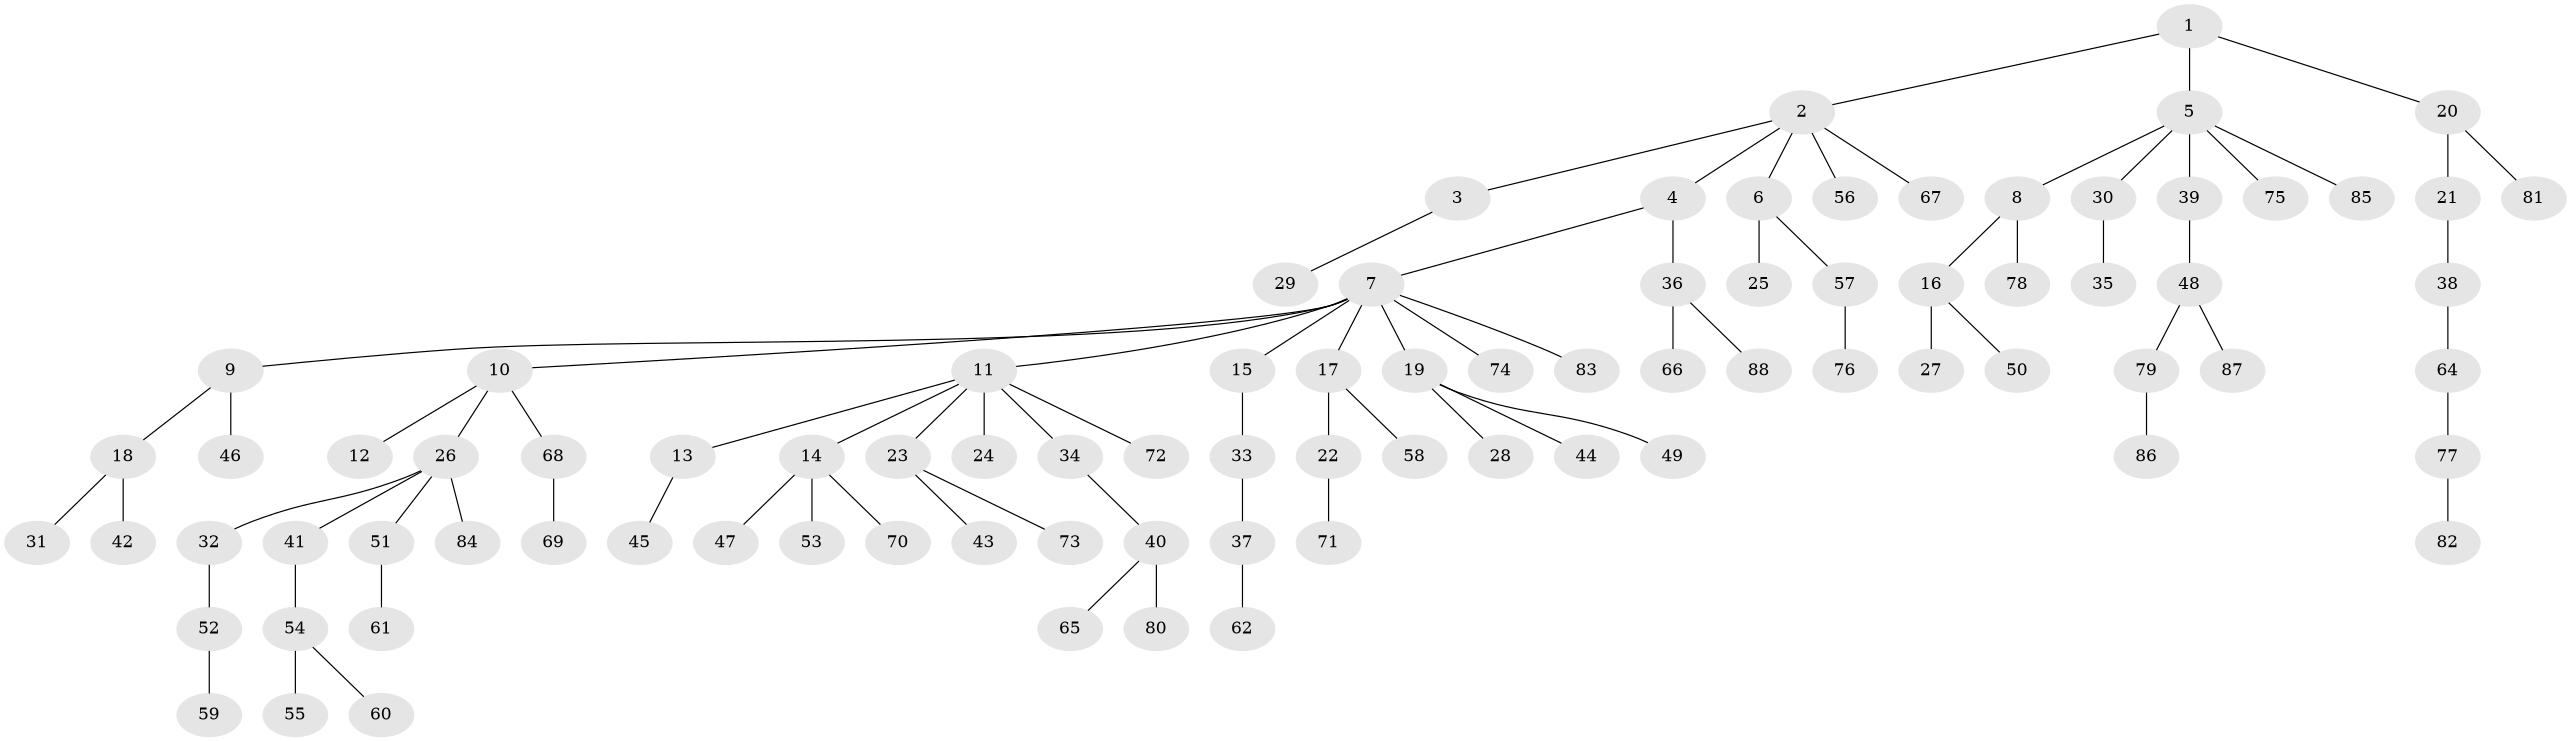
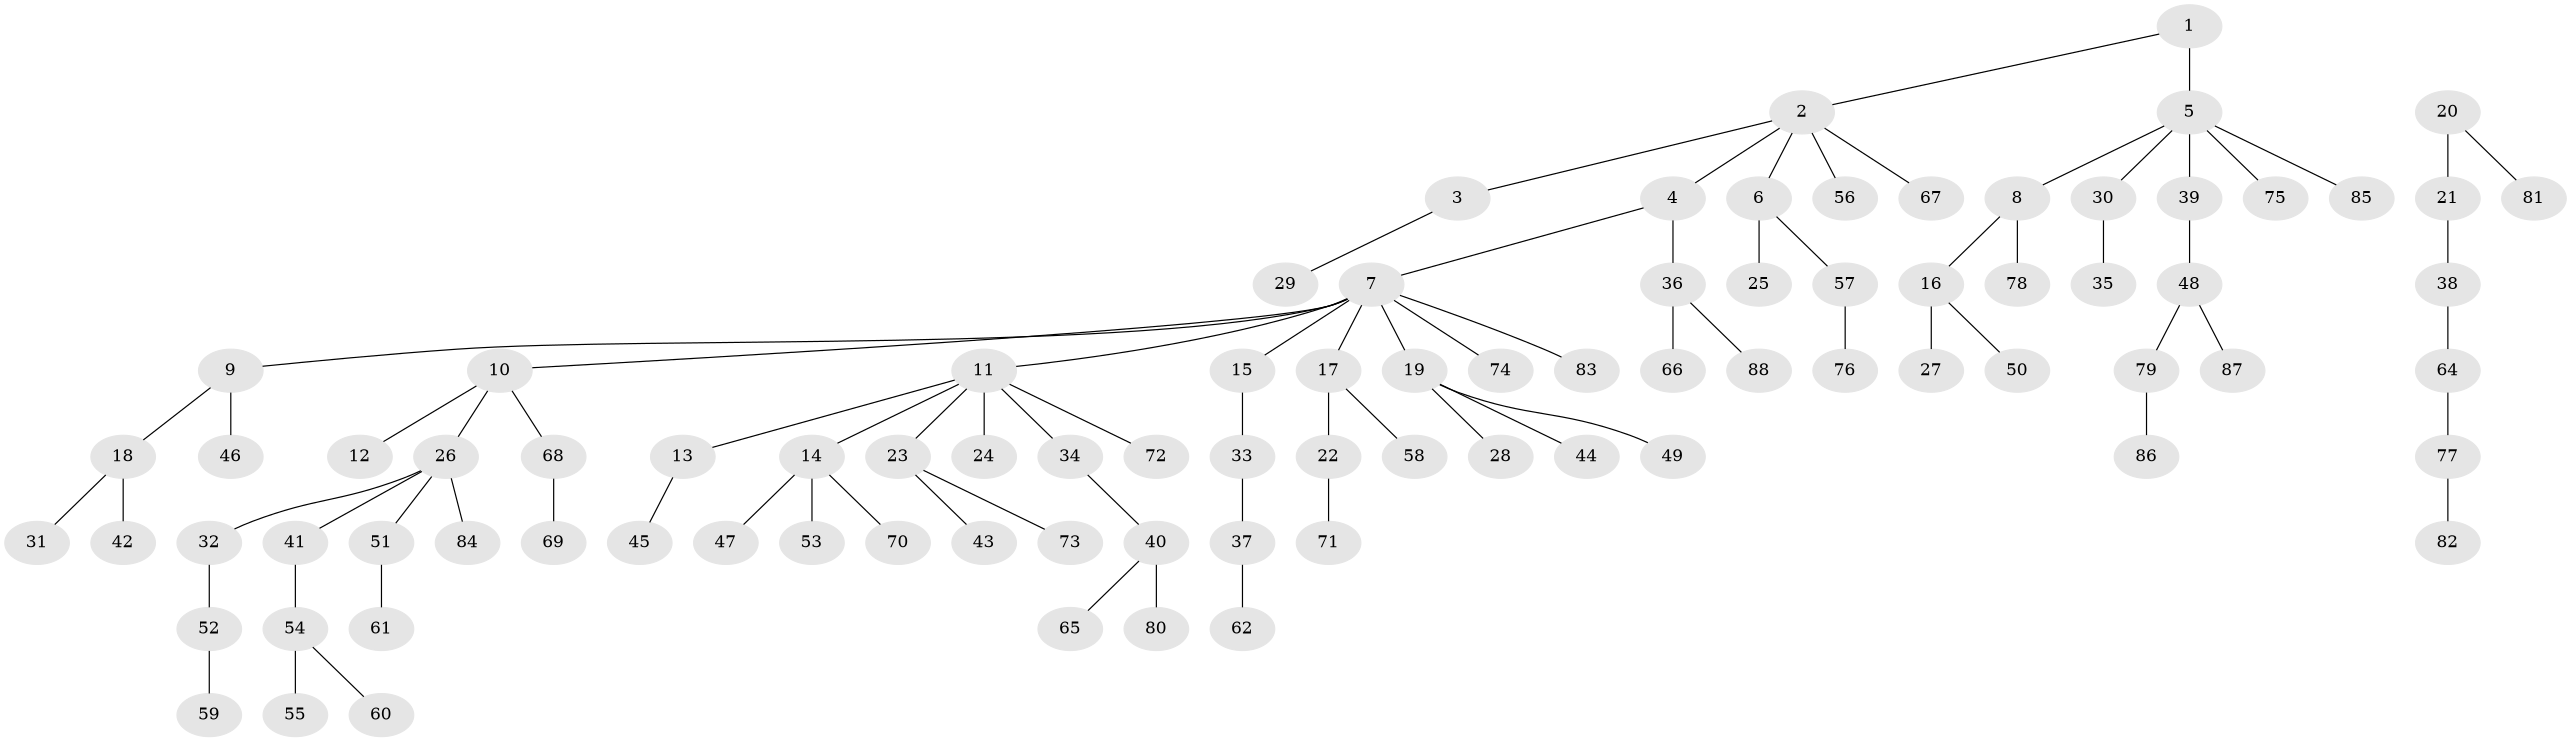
edge "1" -- "20": removed
